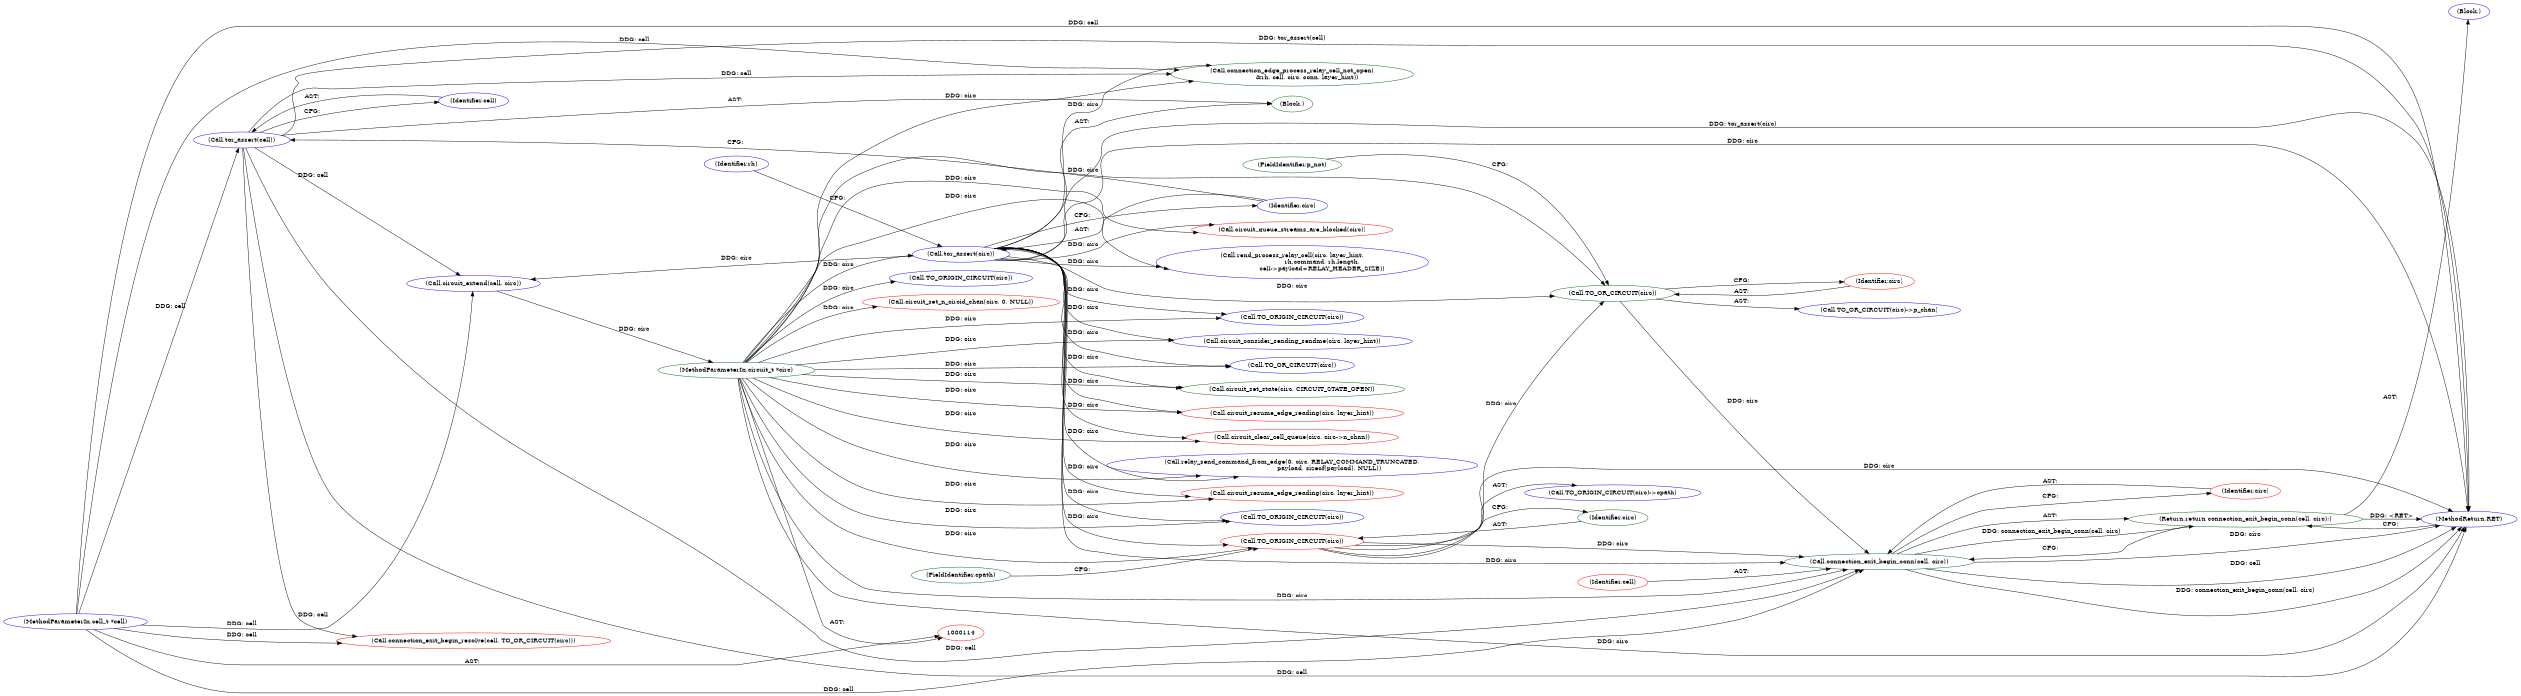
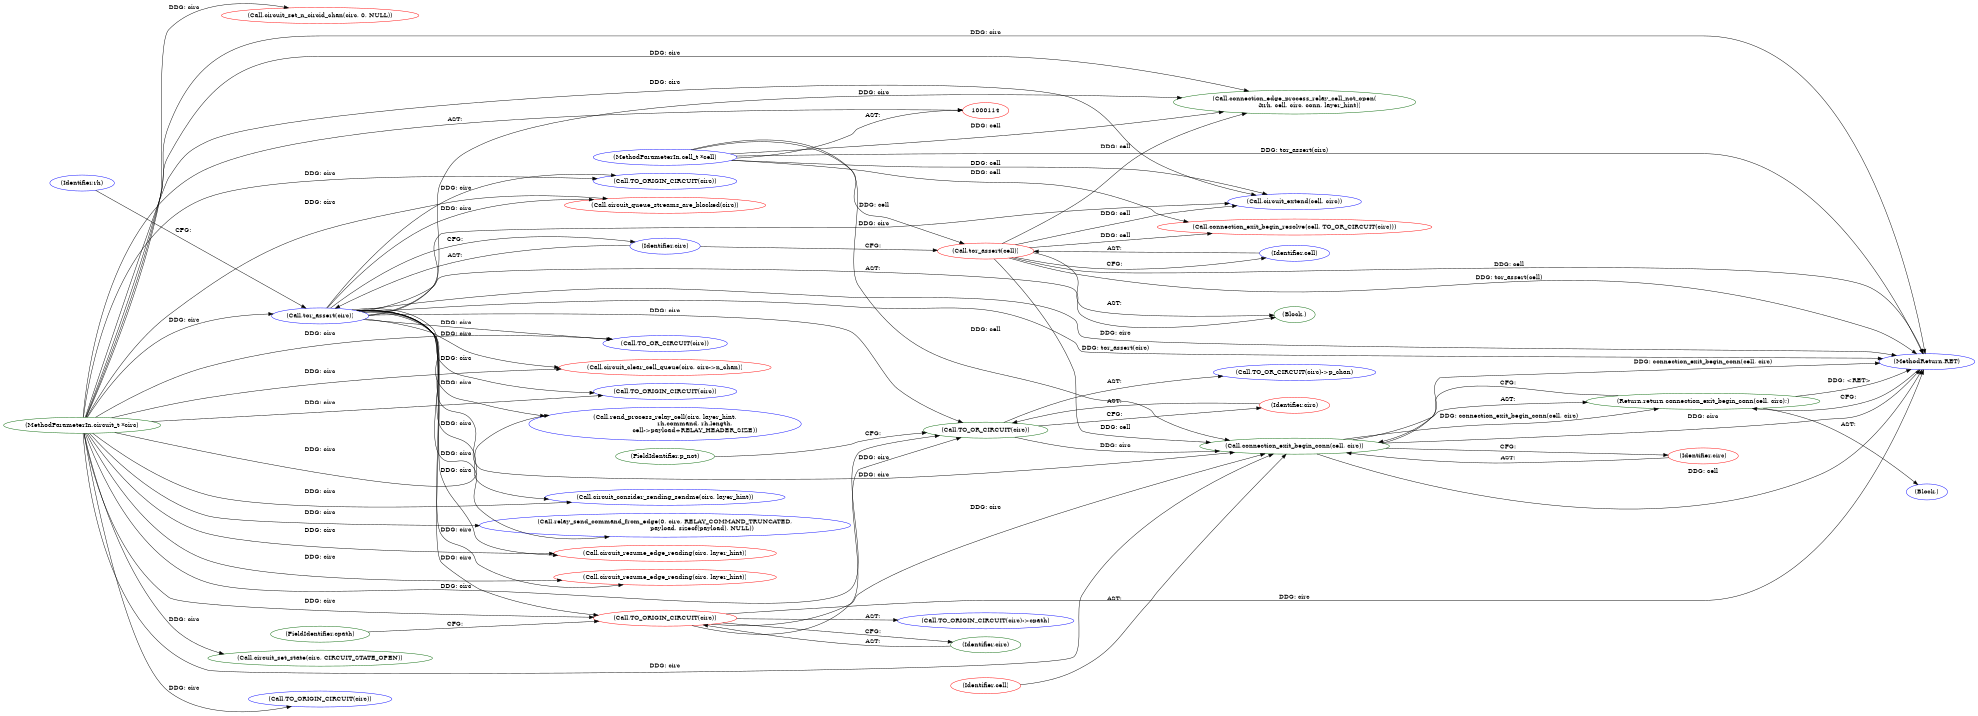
edge "(MethodParameterIn,cell_t *cell)" -> "(MethodReturn,RET)": label "DDG: cell" -> "DDG: tor_assert(circ)"
node "(Call,tor_assert(cell))": color blue -> red
edge "(Call,circuit_extend(cell, circ))" -> "(MethodParameterIn,circuit_t *circ)": reversed
edge "(Call,tor_assert(circ))" -> "(Call,circuit_set_state(circ, CIRCUIT_STATE_OPEN))": removed, label "DDG: circ"
